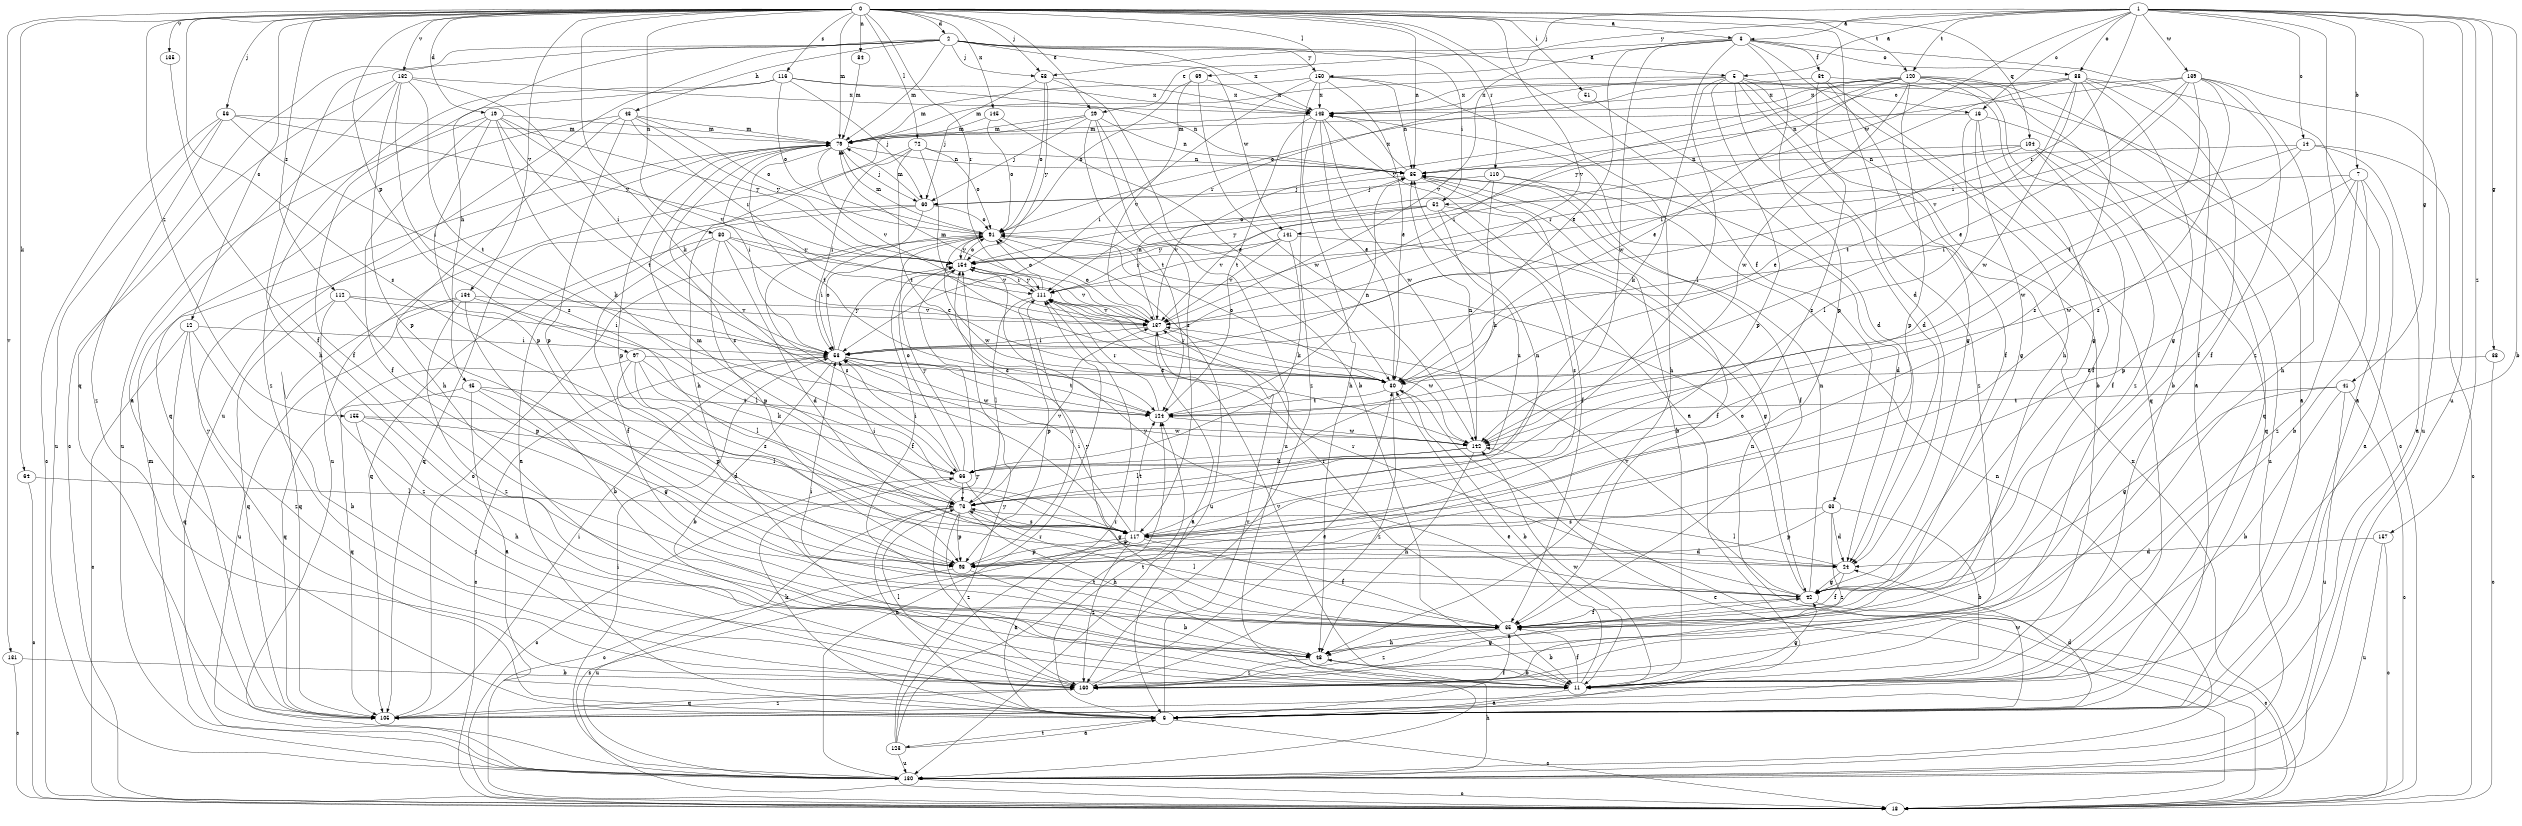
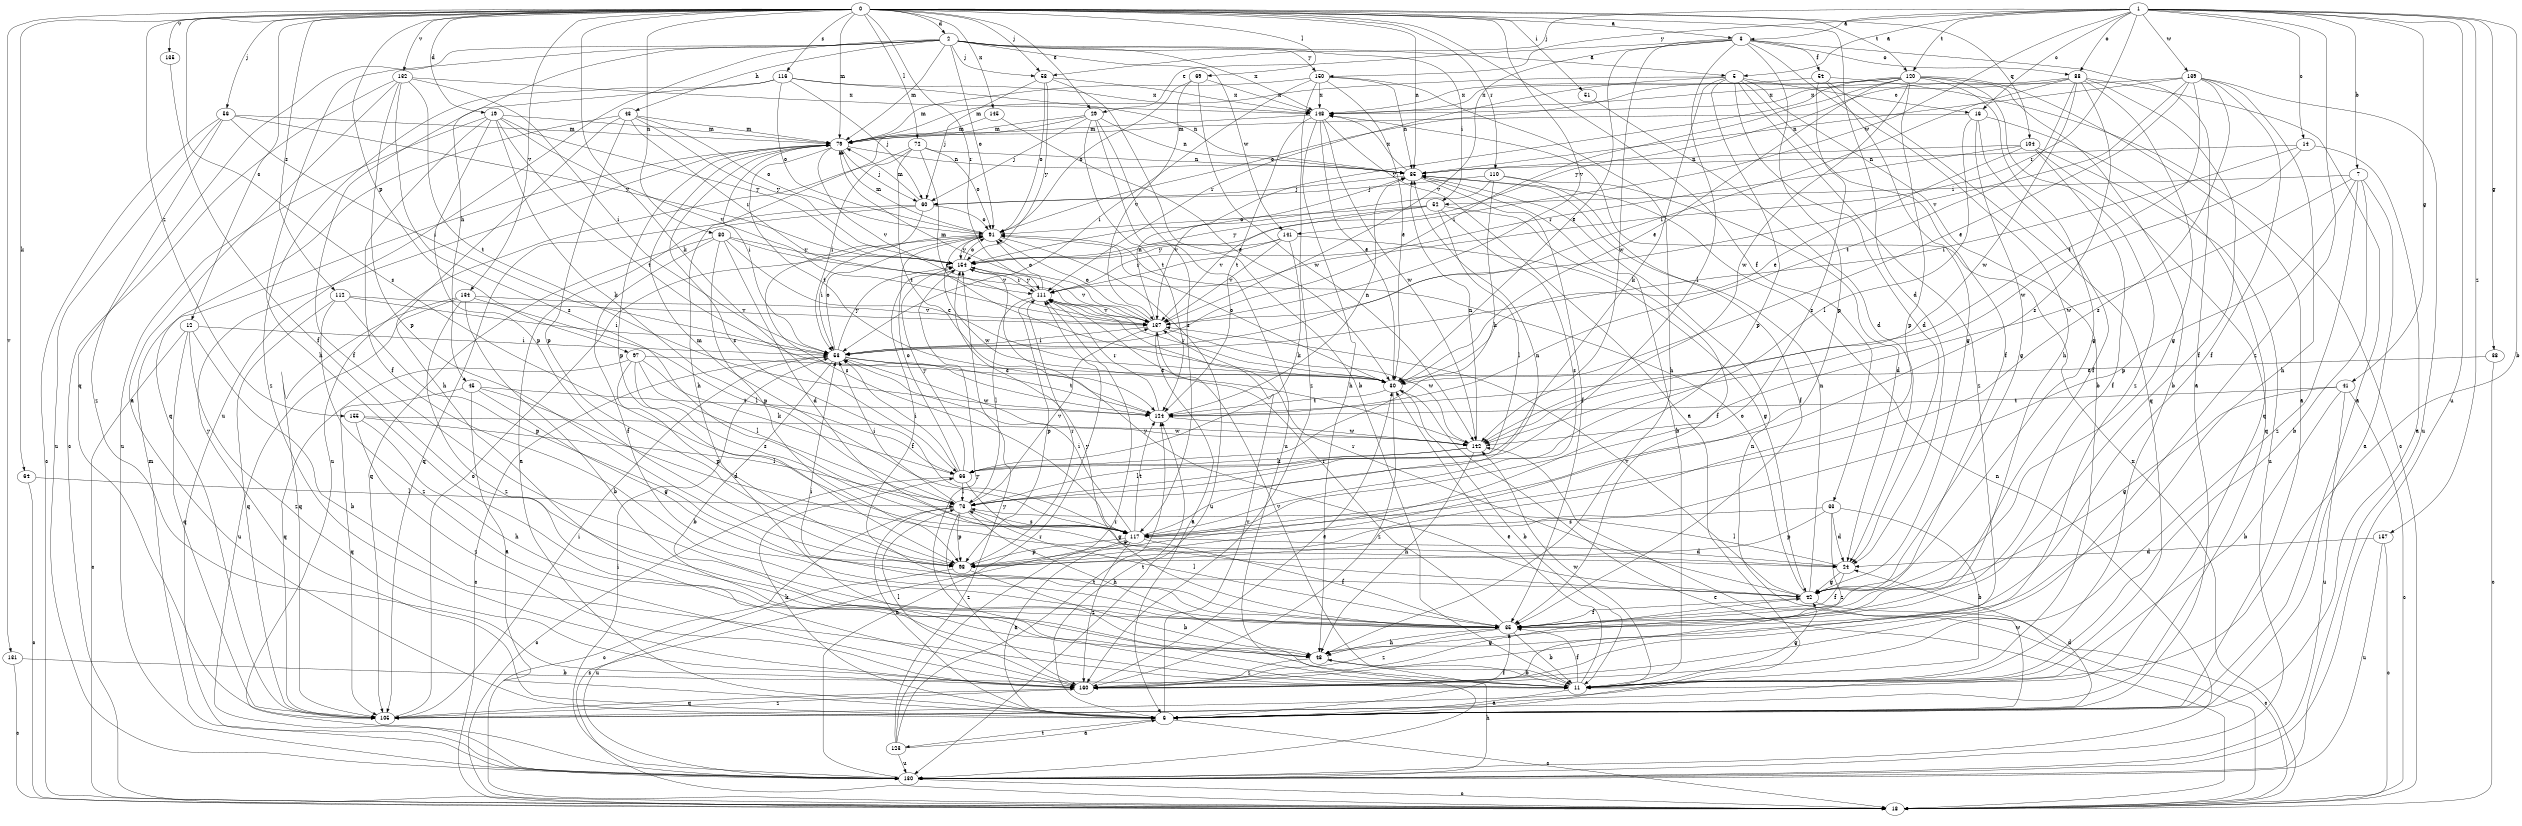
node "84": removed
node "34": label "34" -> "54"
edge "145" -> "91": now "2" -> "91"
edge "52" -> "73": label "u" -> "l"
edge "14" -> "18": removed, label "c"
